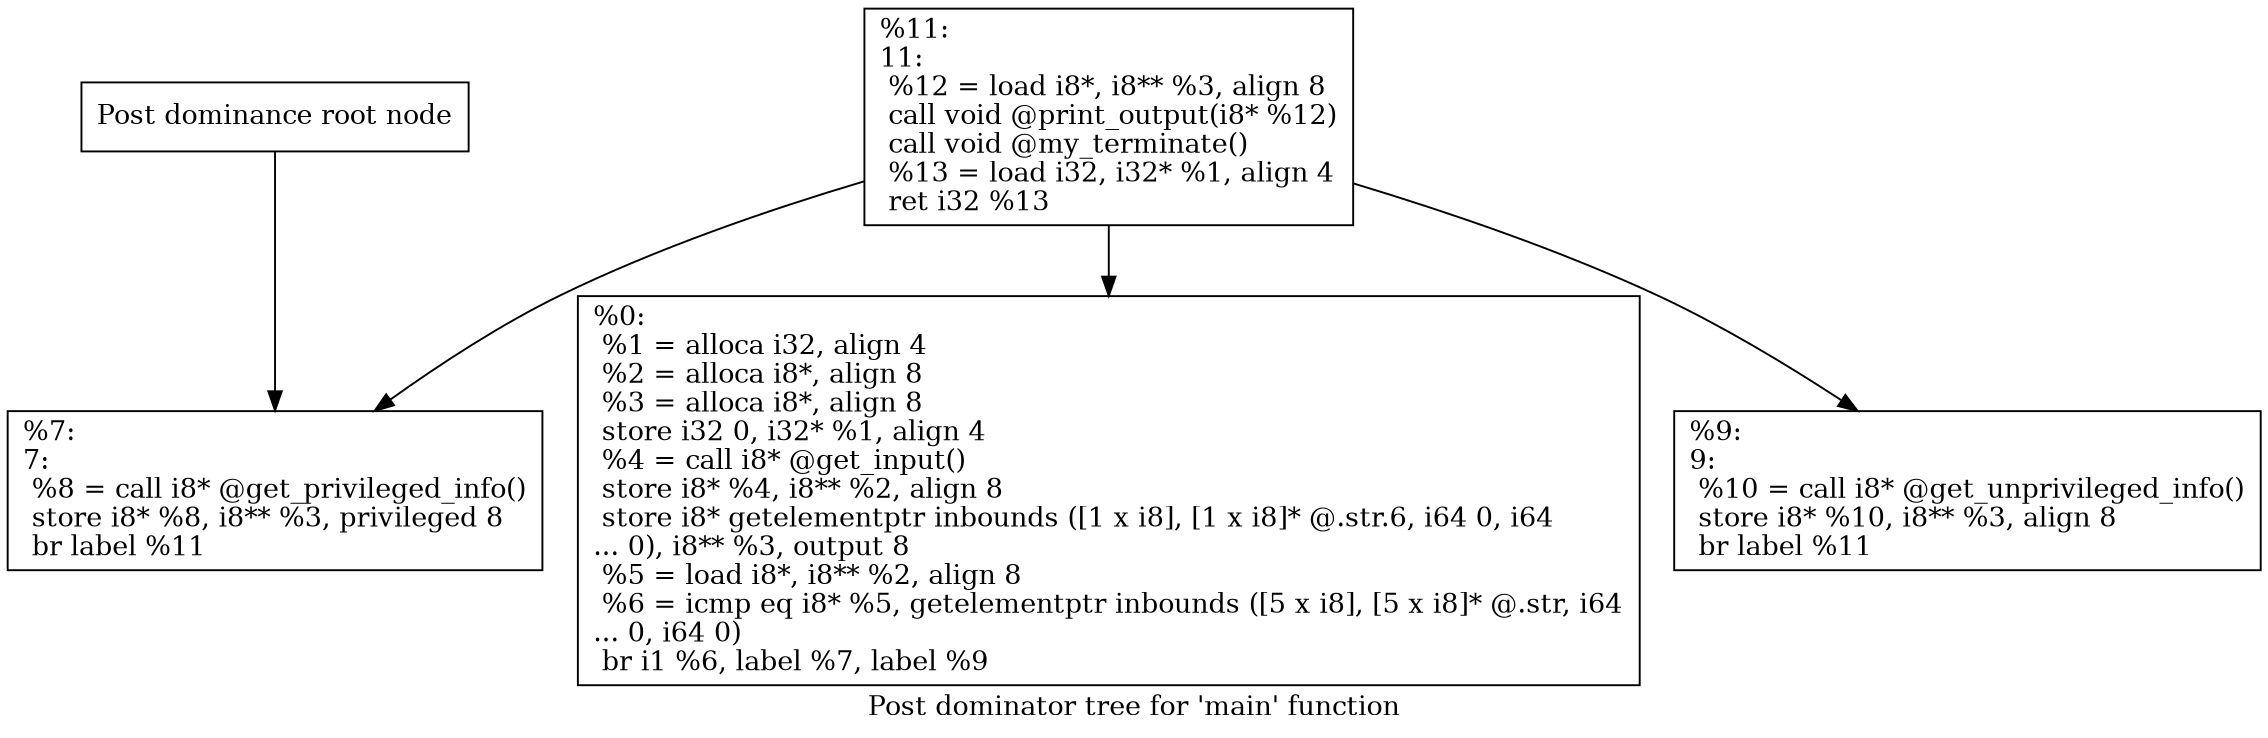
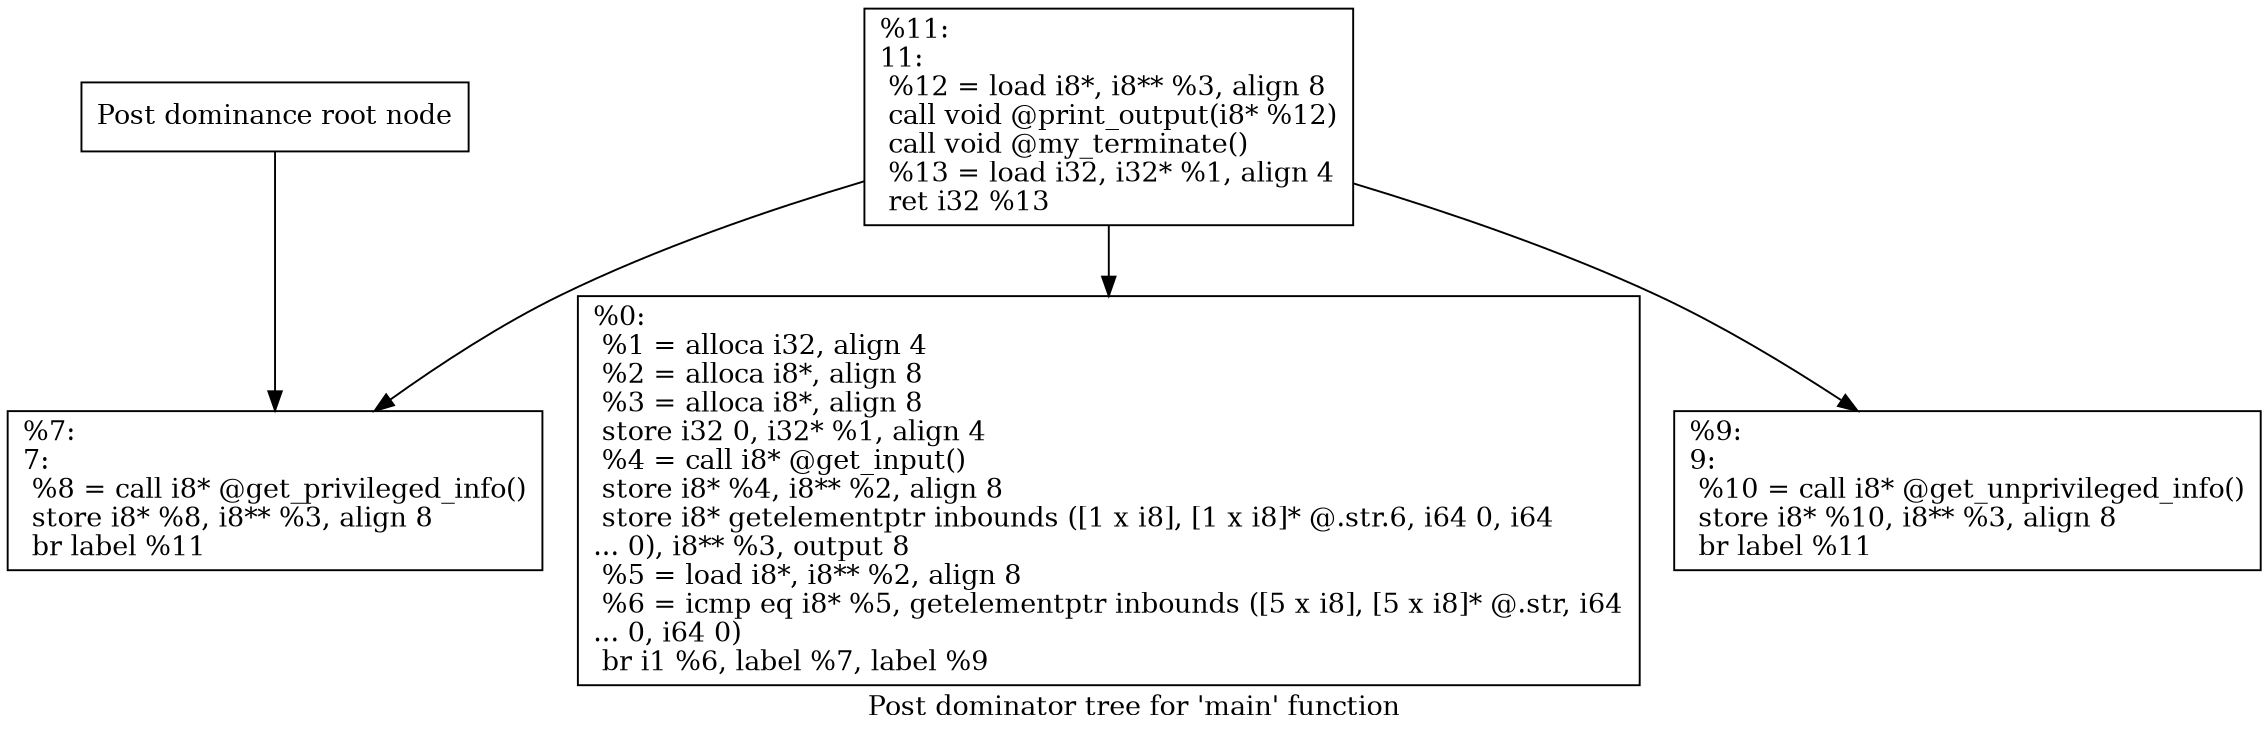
node "%7:": text "store i8* %8, i8** %3, privileged 8" -> "store i8* %8, i8** %3, align 8"
